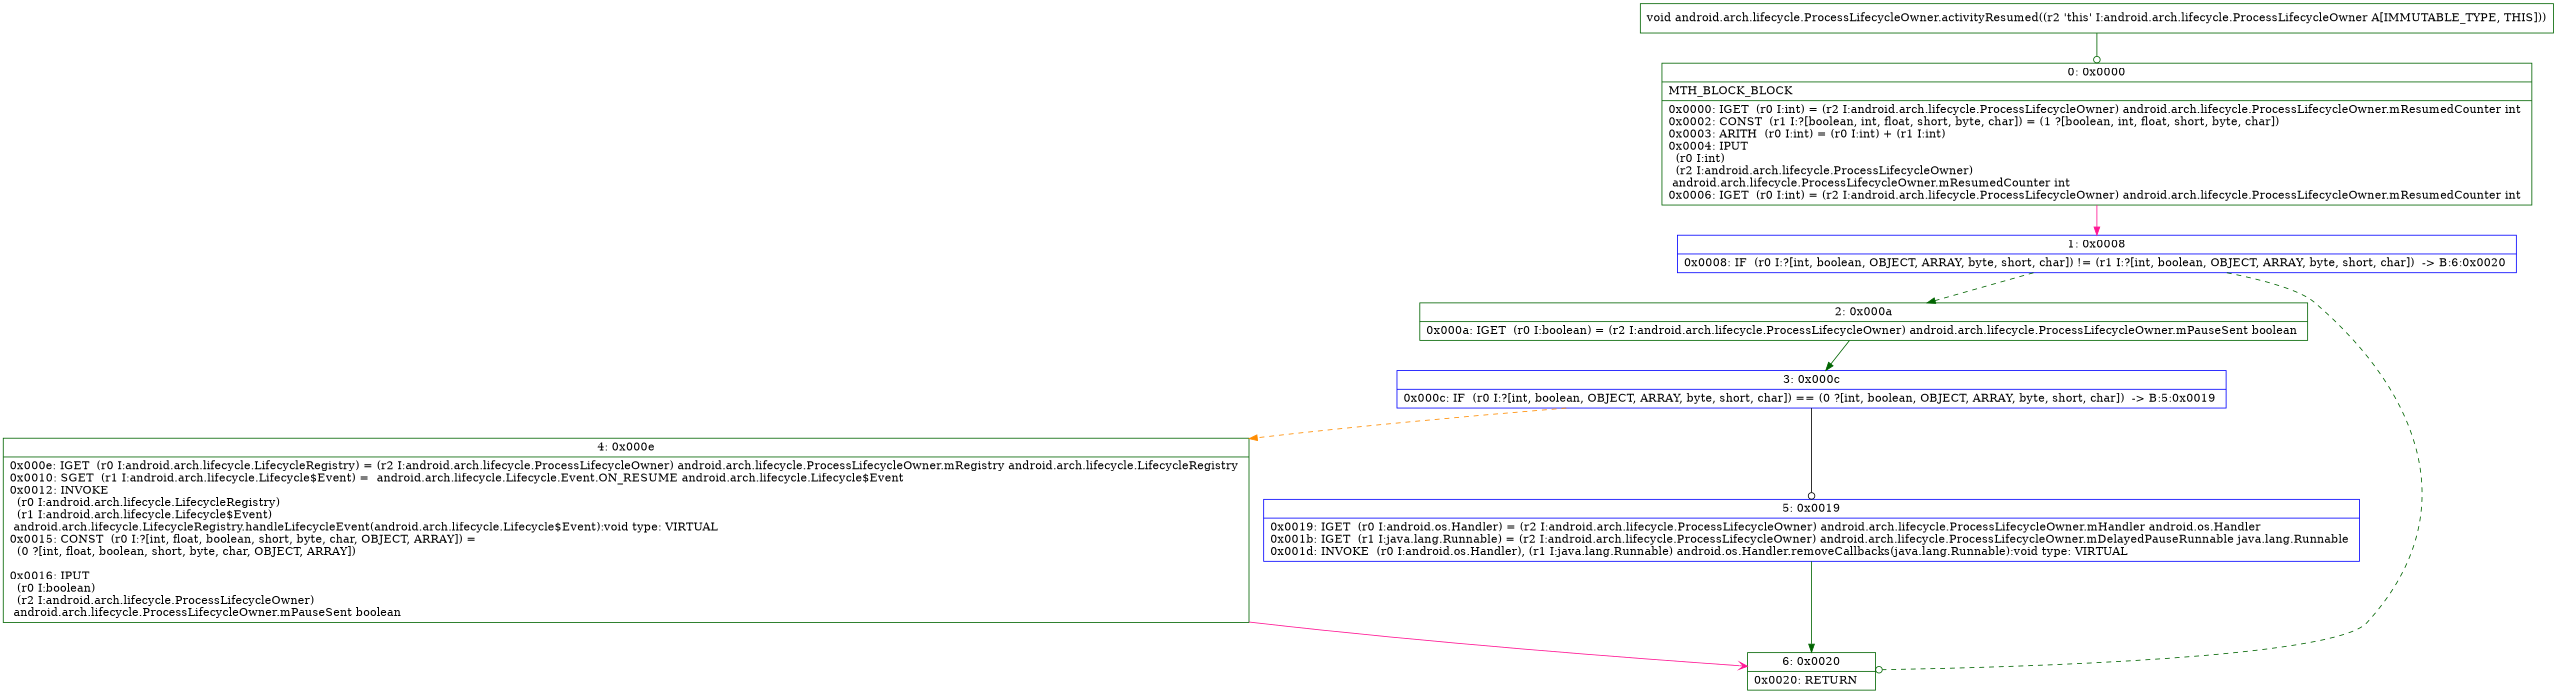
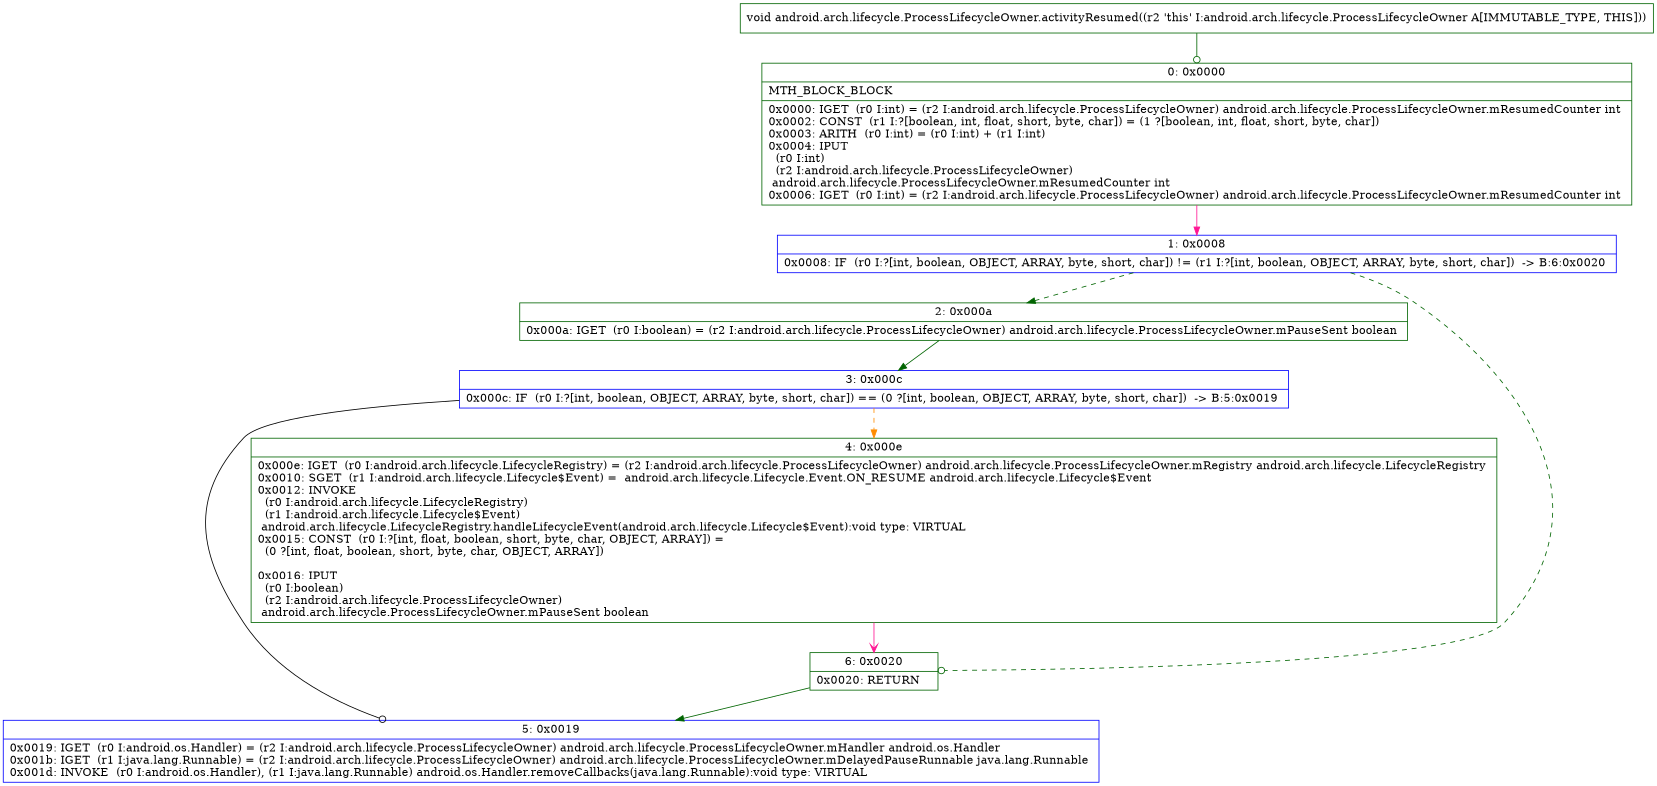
edge "5: 0x0019" -> "6: 0x0020": reversed
